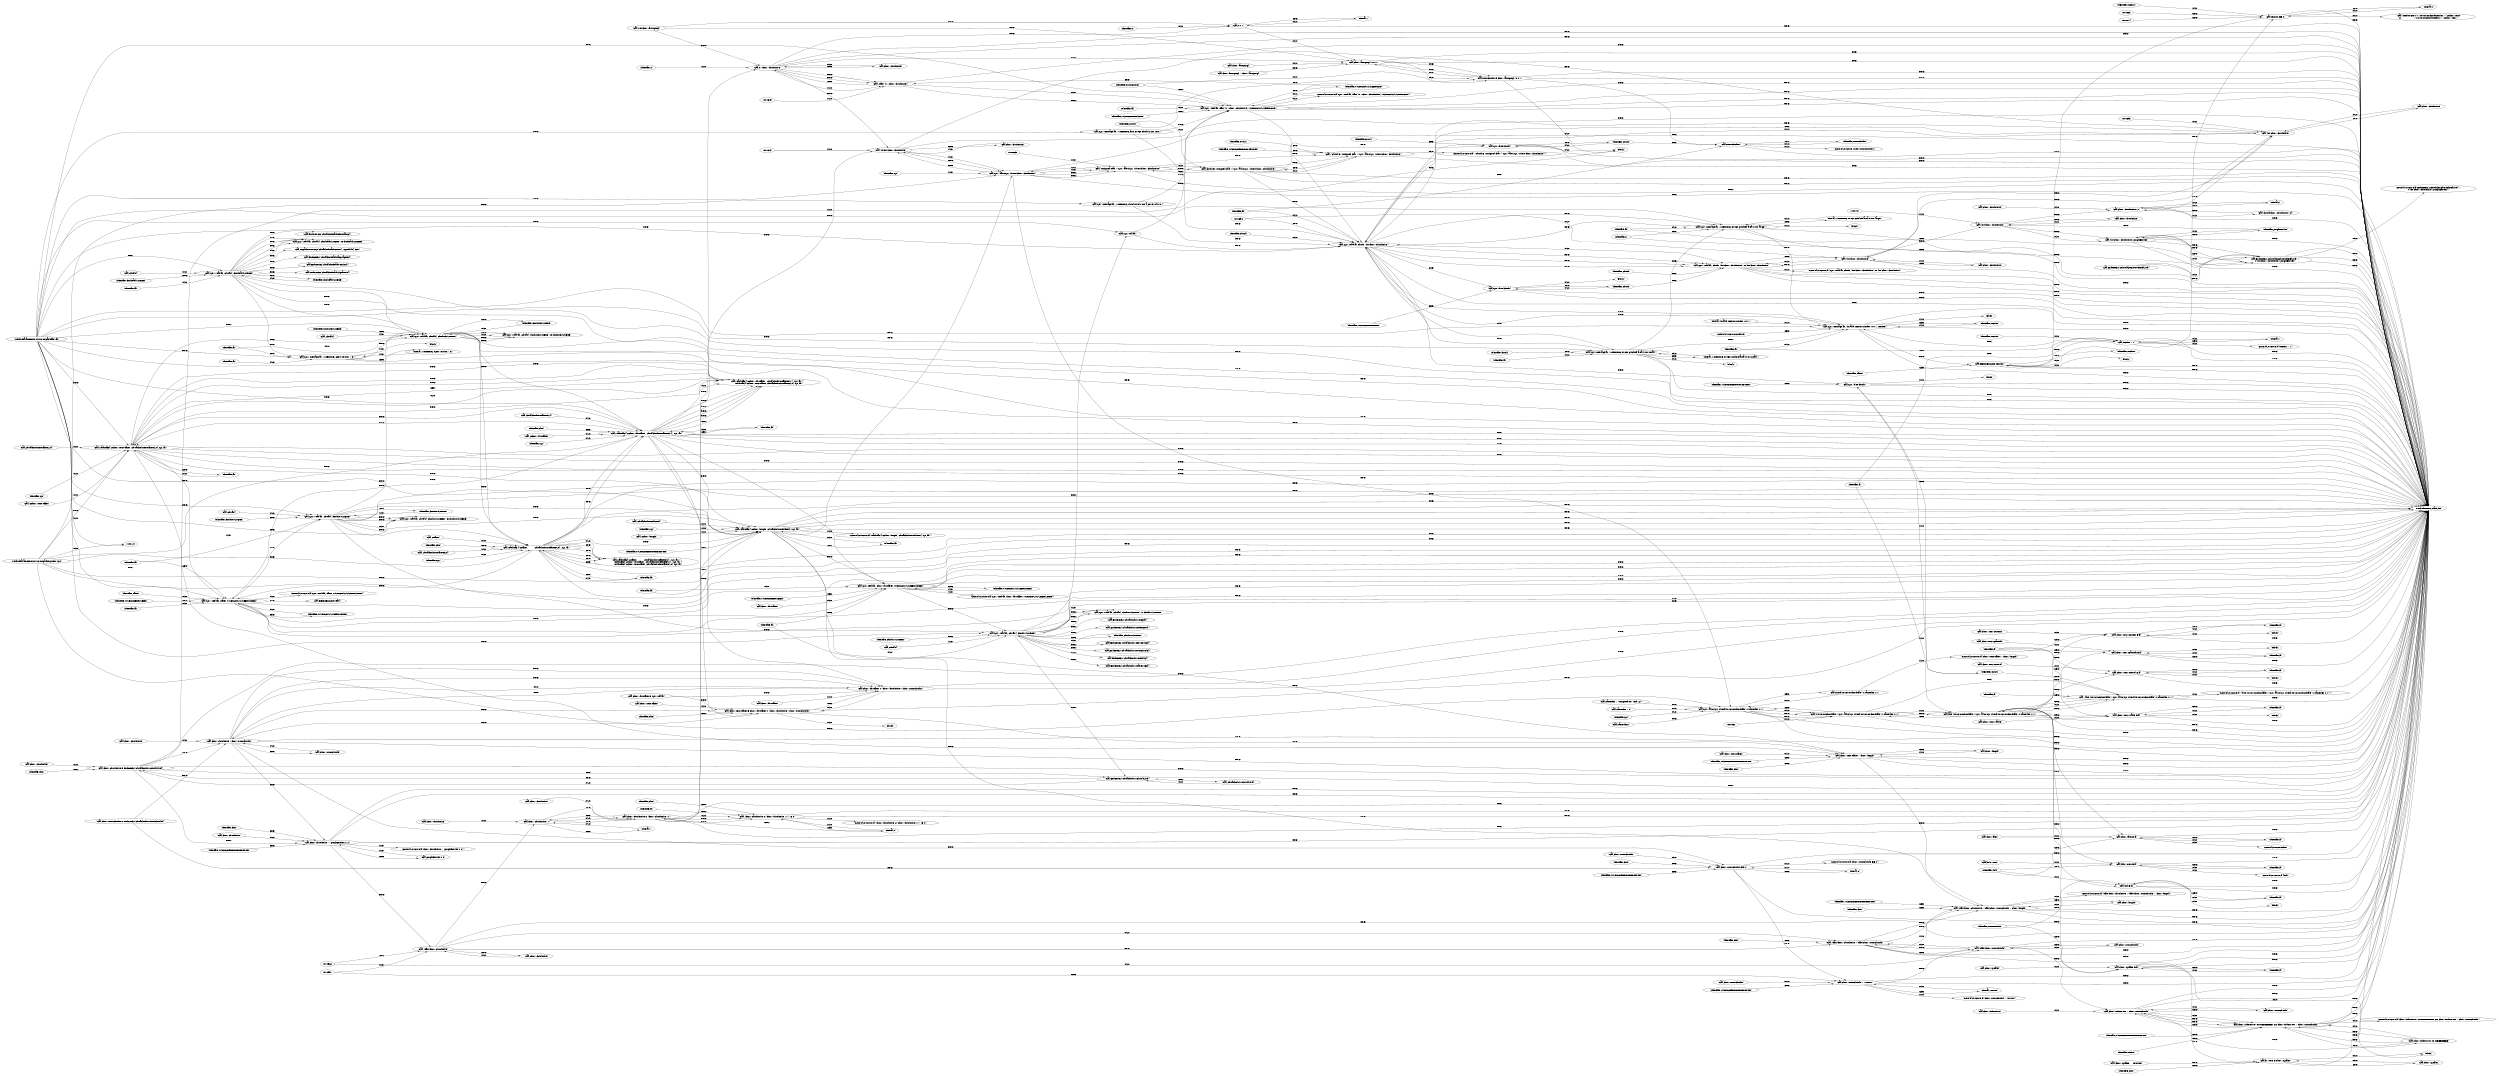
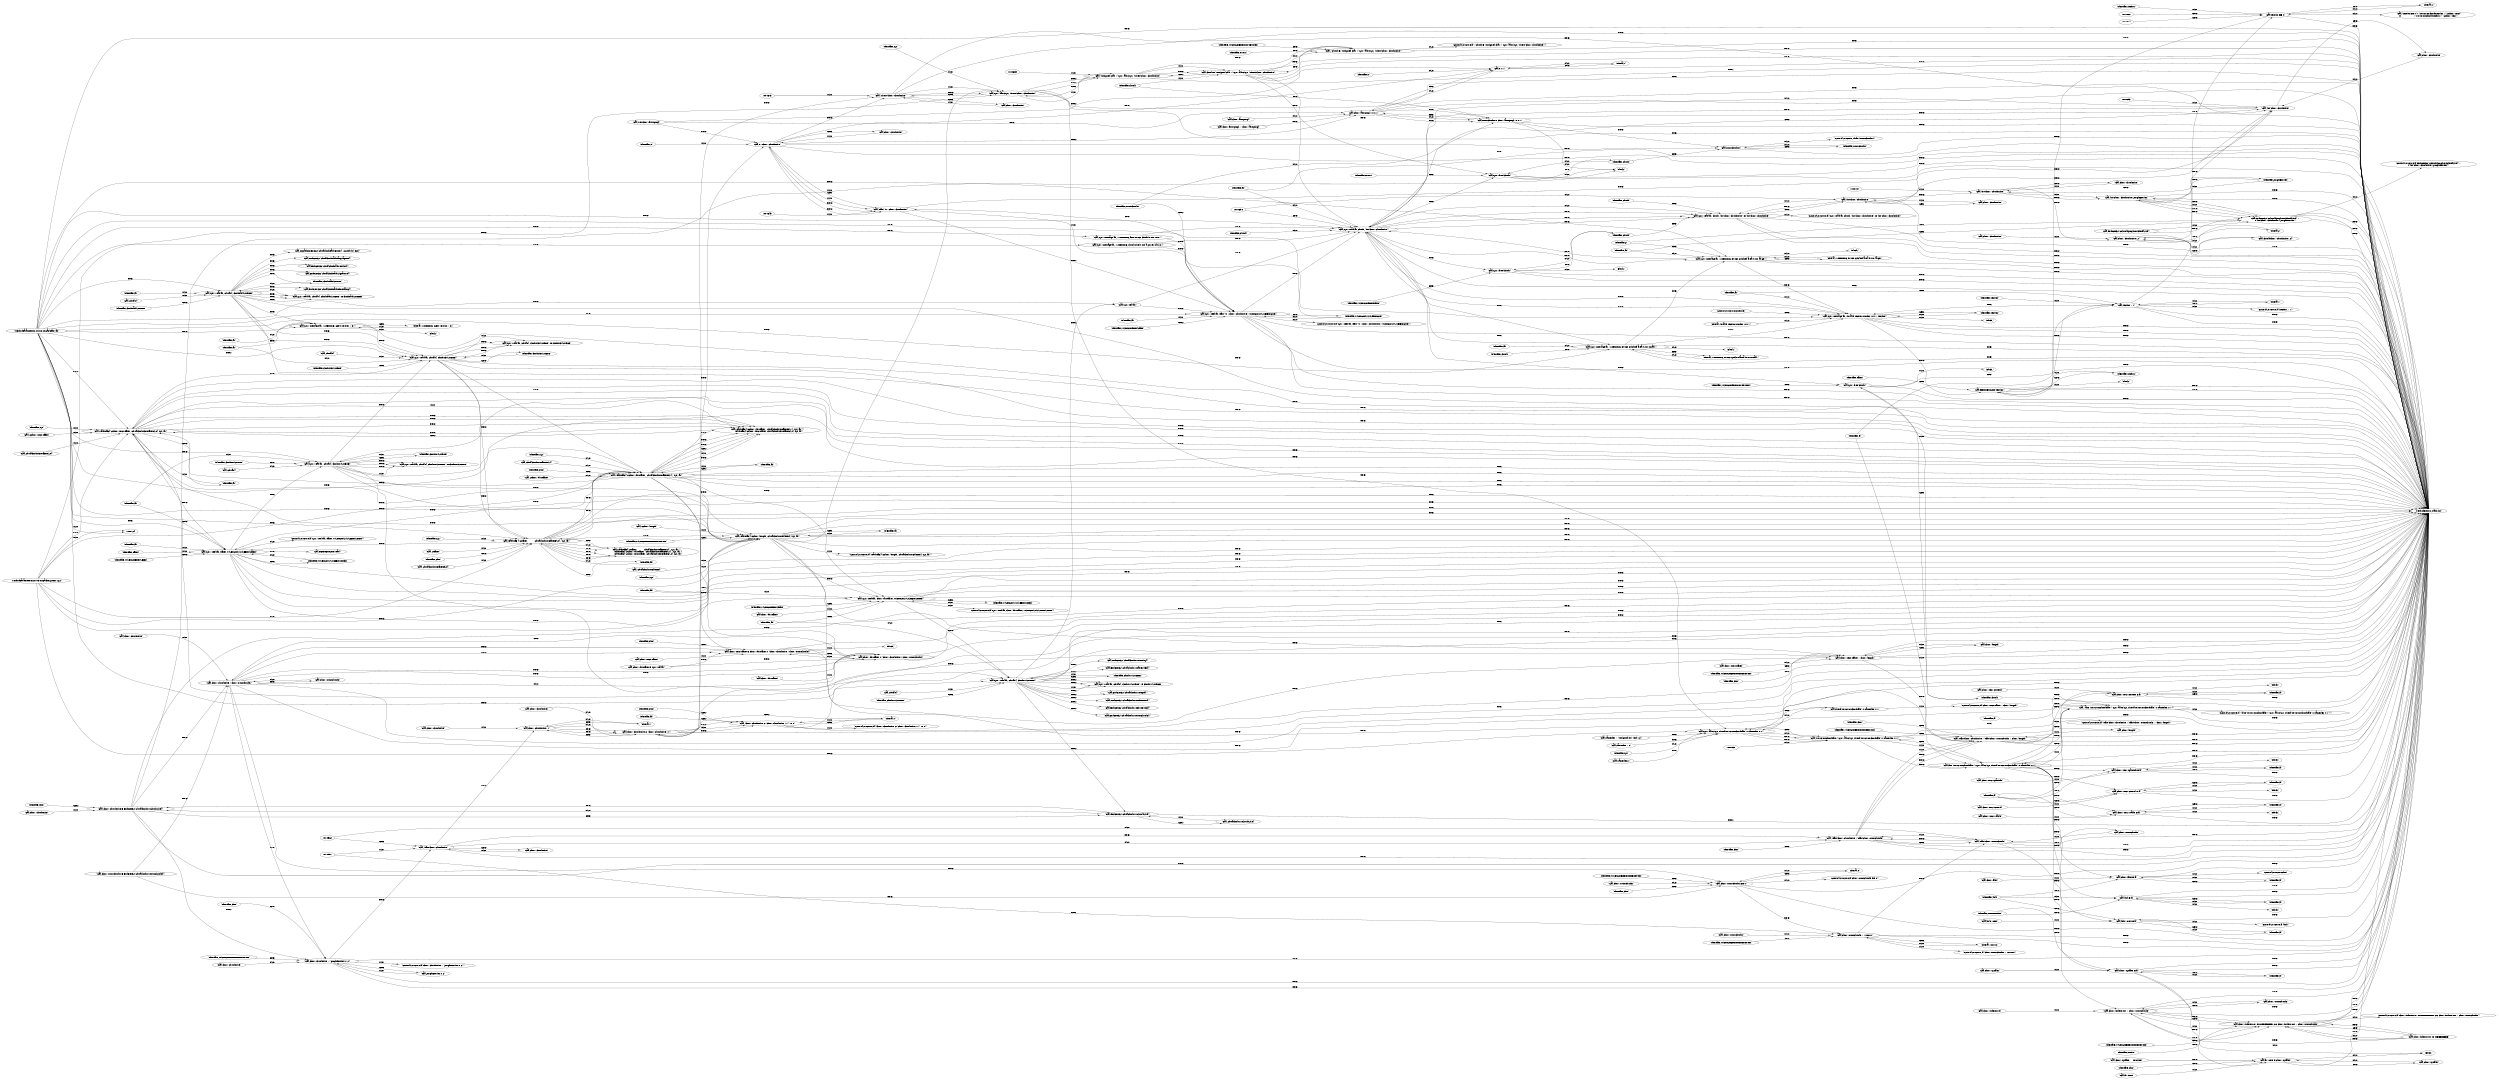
edge "(Call,chm->last_pmgl - x + 1)" -> "(Call,x + 1)": added, label "CFG:"
node "(Call,fi->next)": added
